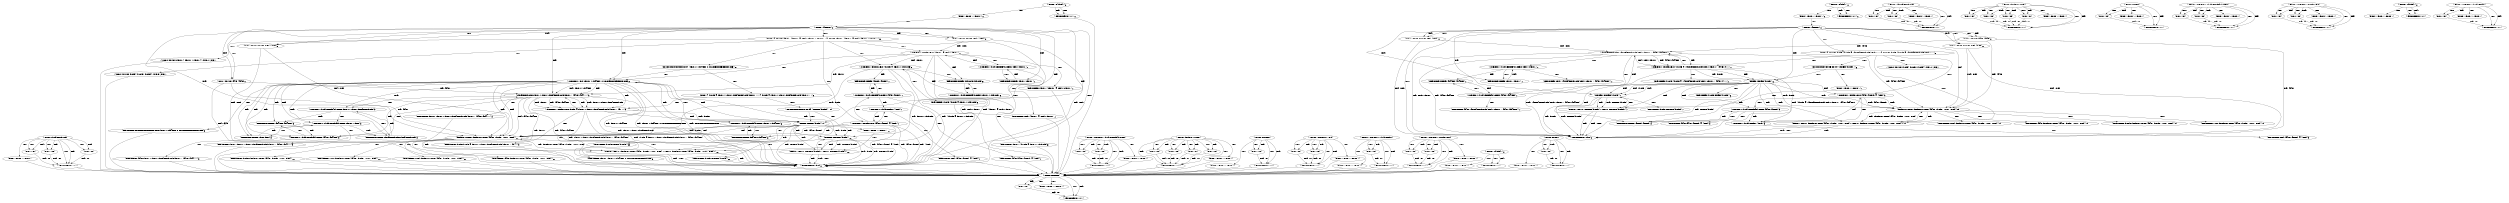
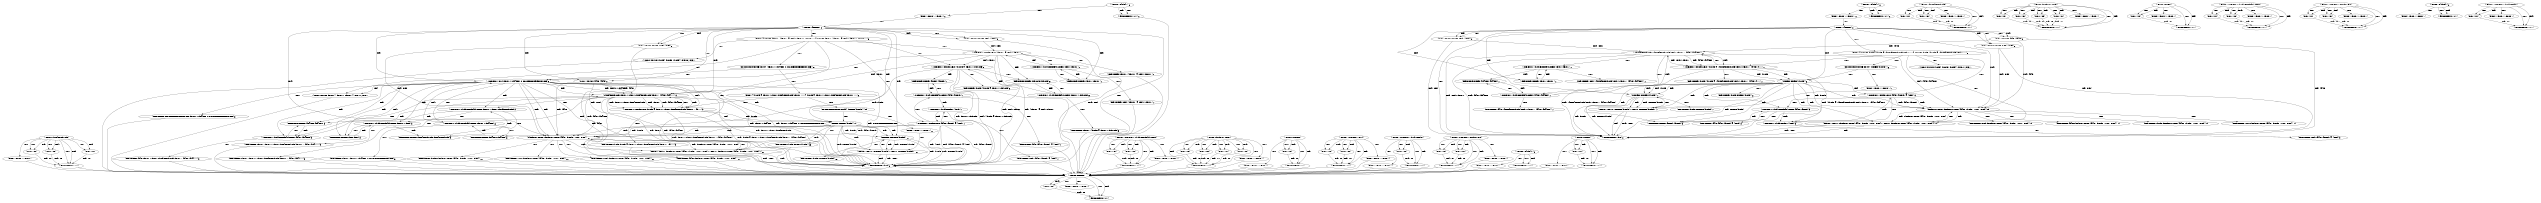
edge "(<operator>.and,dentry->d_flags & DCACHE_OP_SELECT_INODE)" -> "(FIELD_IDENTIFIER,d_select_inode,d_select_inode)": now "(<operator>.and,dentry->d_flags & DCACHE_OP_SELECT_INODE)" -> "<(LOCAL,struct dentry* dentry: dentry*)<SUB>4</SUB>>"
